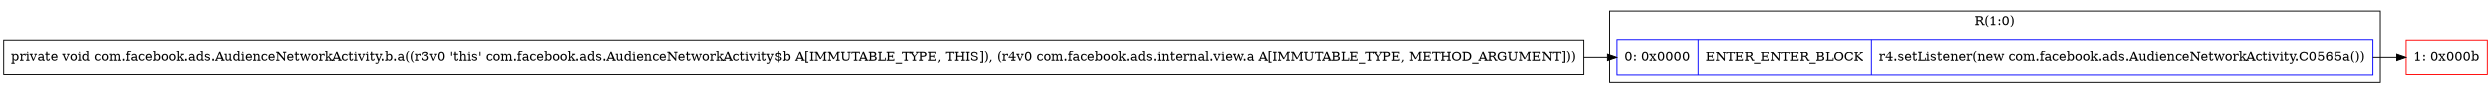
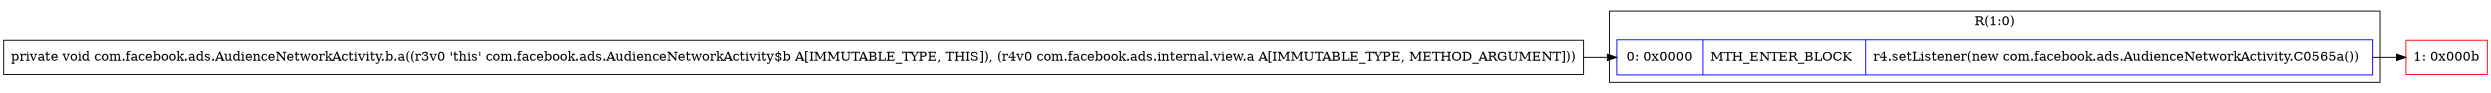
node "0: 0x0000": text "ENTER_ENTER_BLOCK" -> "MTH_ENTER_BLOCK"
